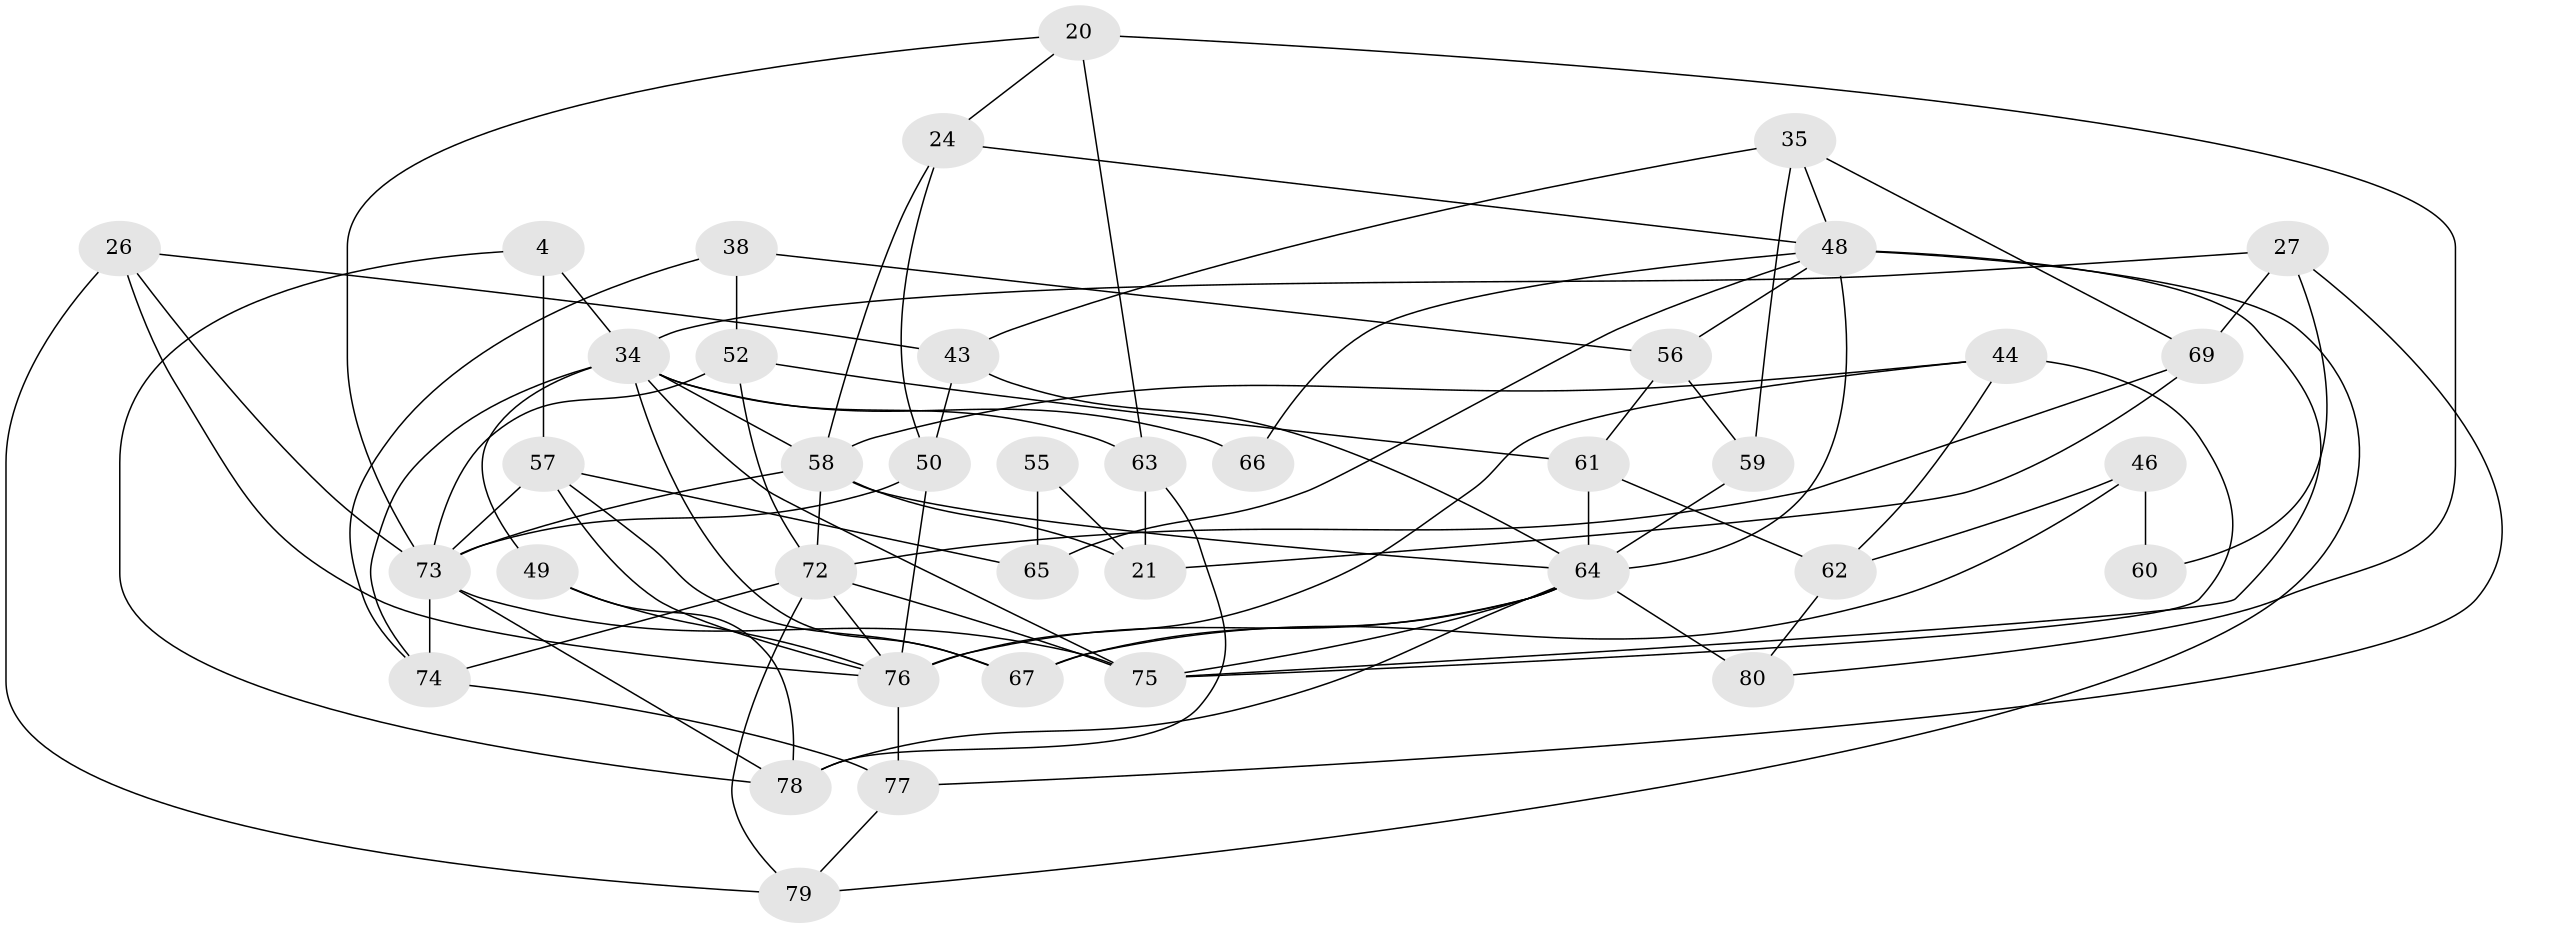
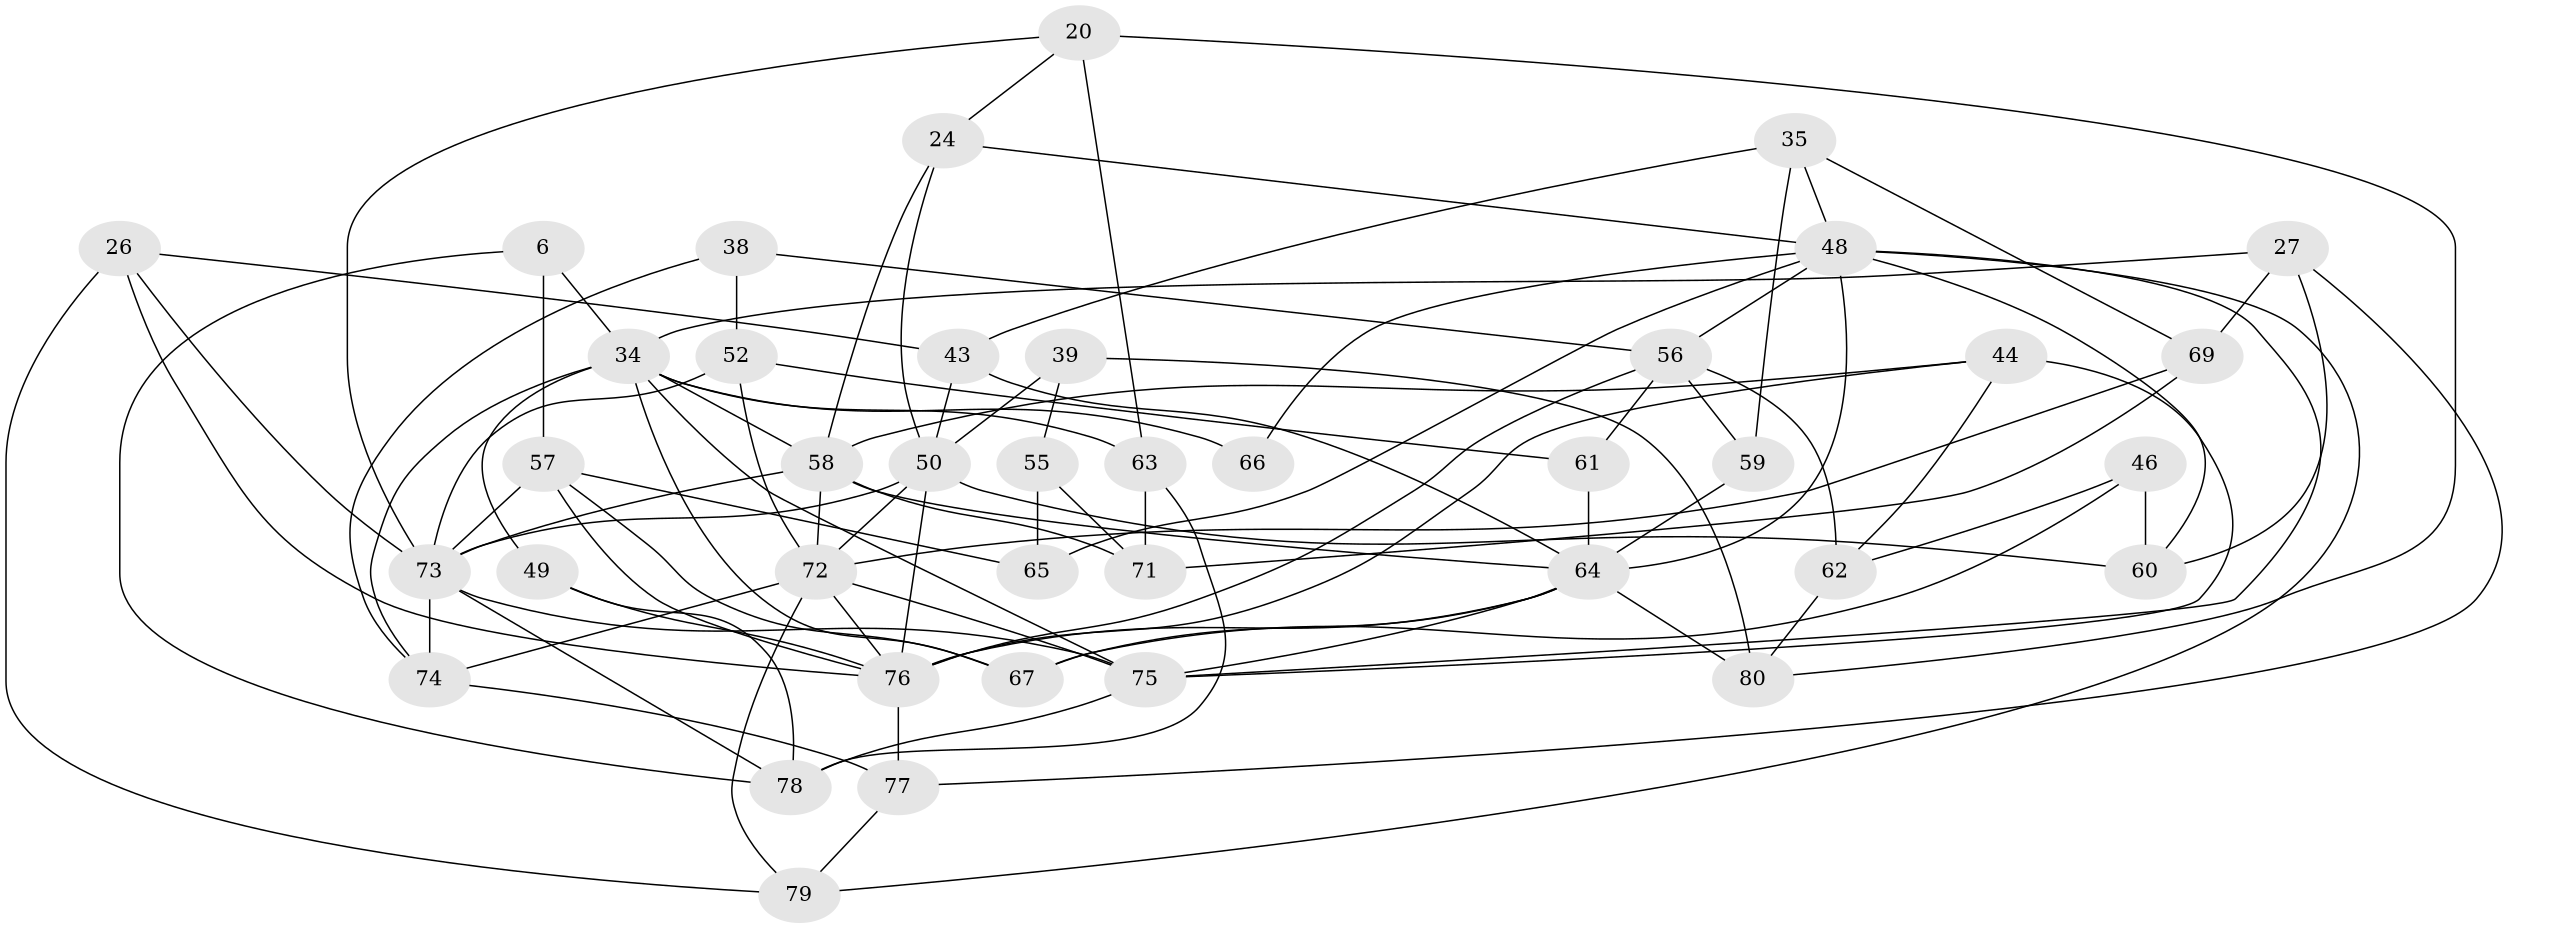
node "4": label "4" -> "6"
edge "48" -- "60": added
node "39": added
edge "61" -- "62": now "56" -- "62"
edge "50" -- "72": added
edge "50" -- "60": added
node "21": label "21" -> "71"
edge "56" -- "76": added
edge "64" -- "78": now "75" -- "78"
